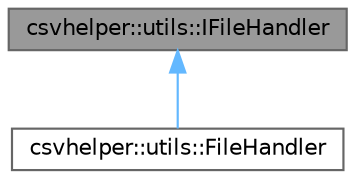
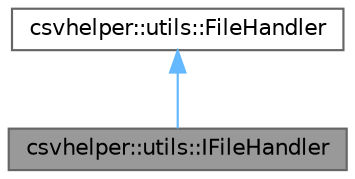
edge "csvhelper::utils::FileHandler" -> "csvhelper::utils::IFileHandler": reversed
